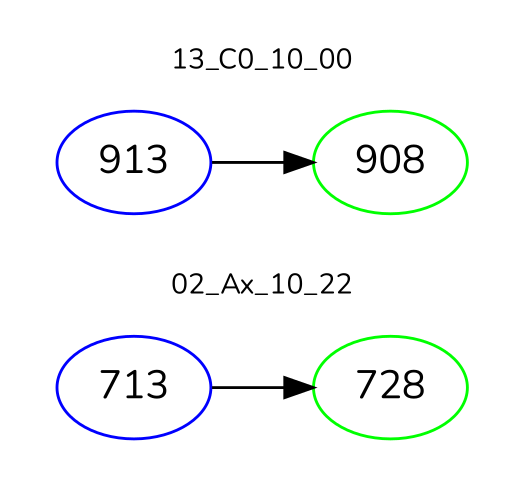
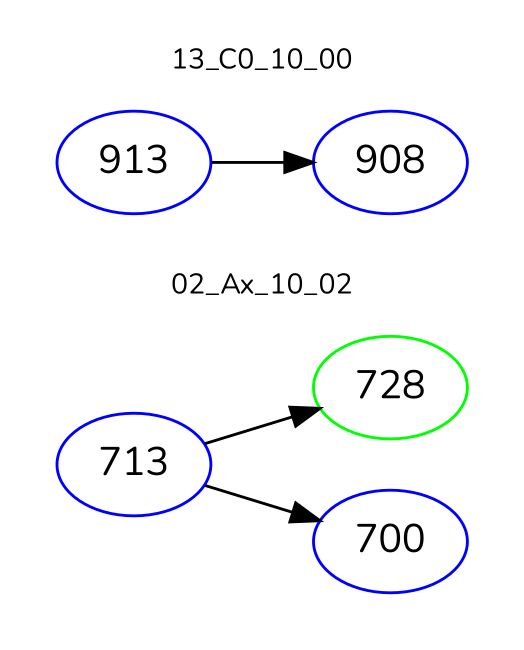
node "908": color green -> blue
cluster "02_Ax_10_22": label "02_Ax_10_22" -> "02_Ax_10_02"
node "700": added
